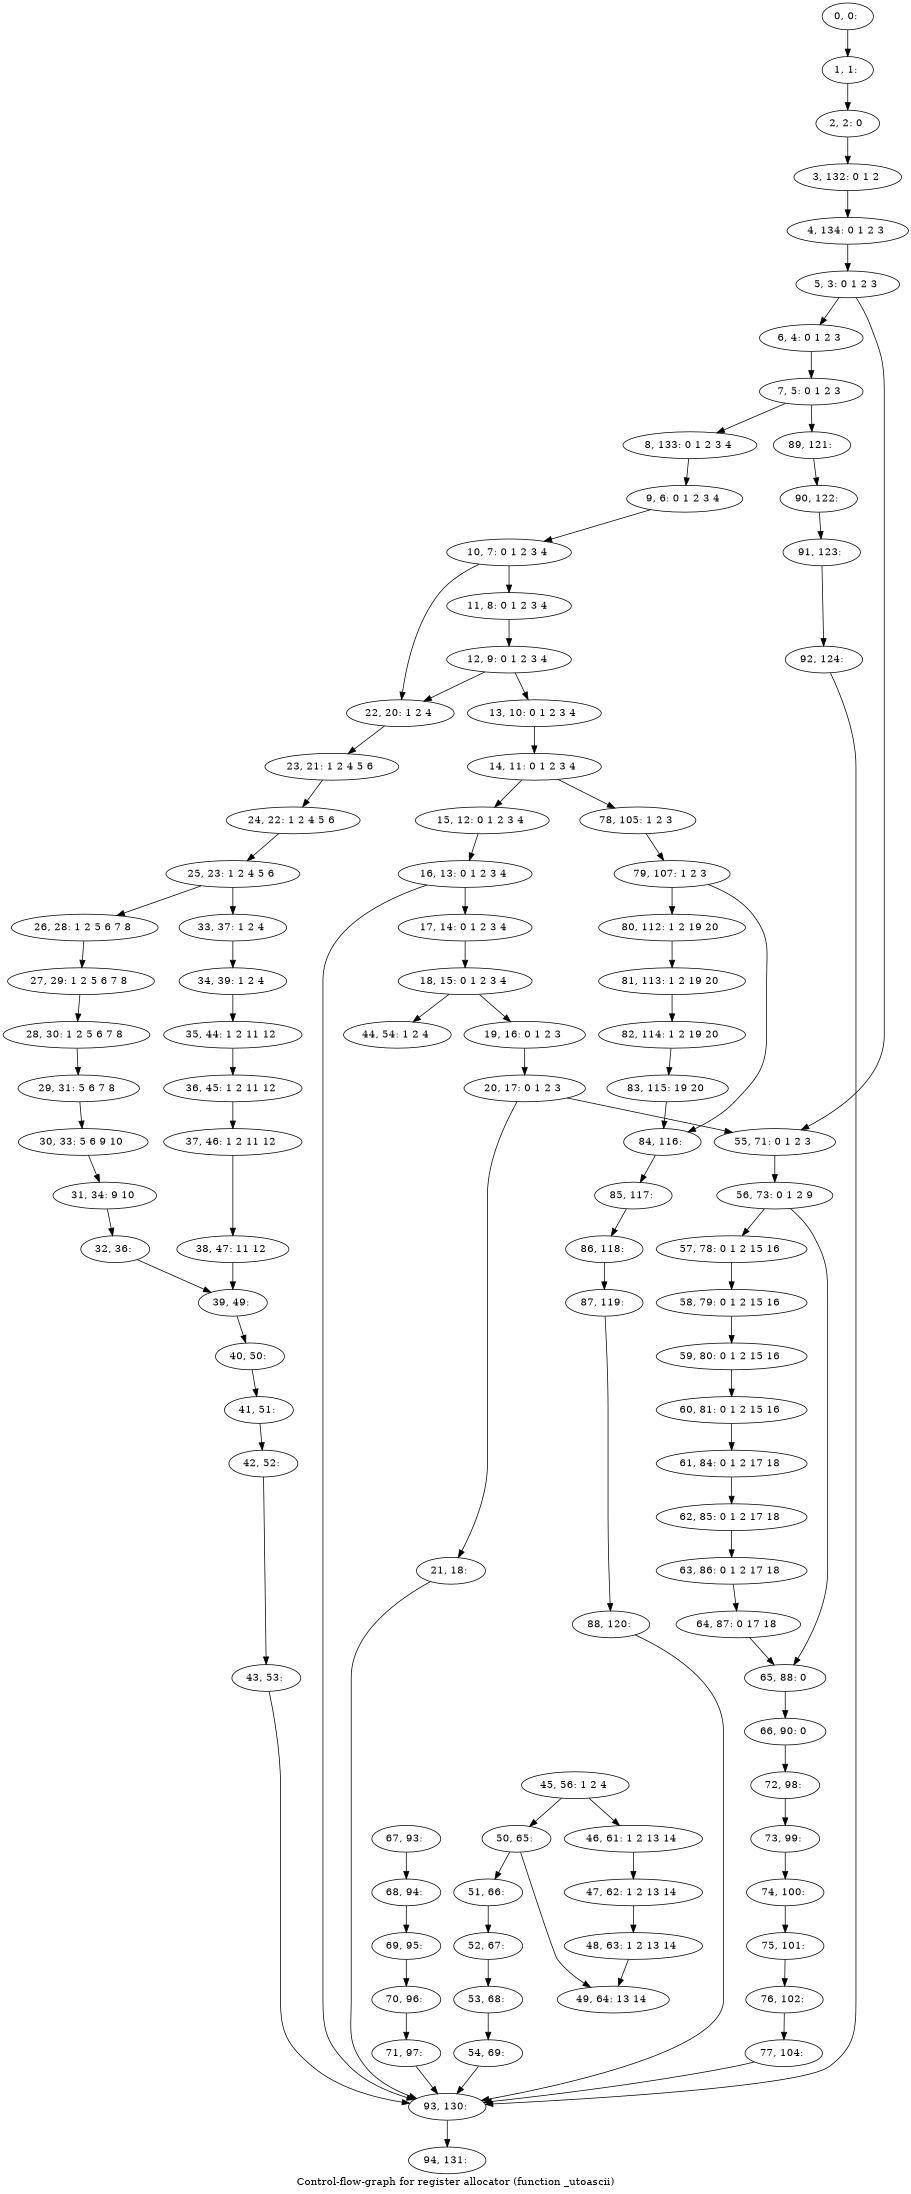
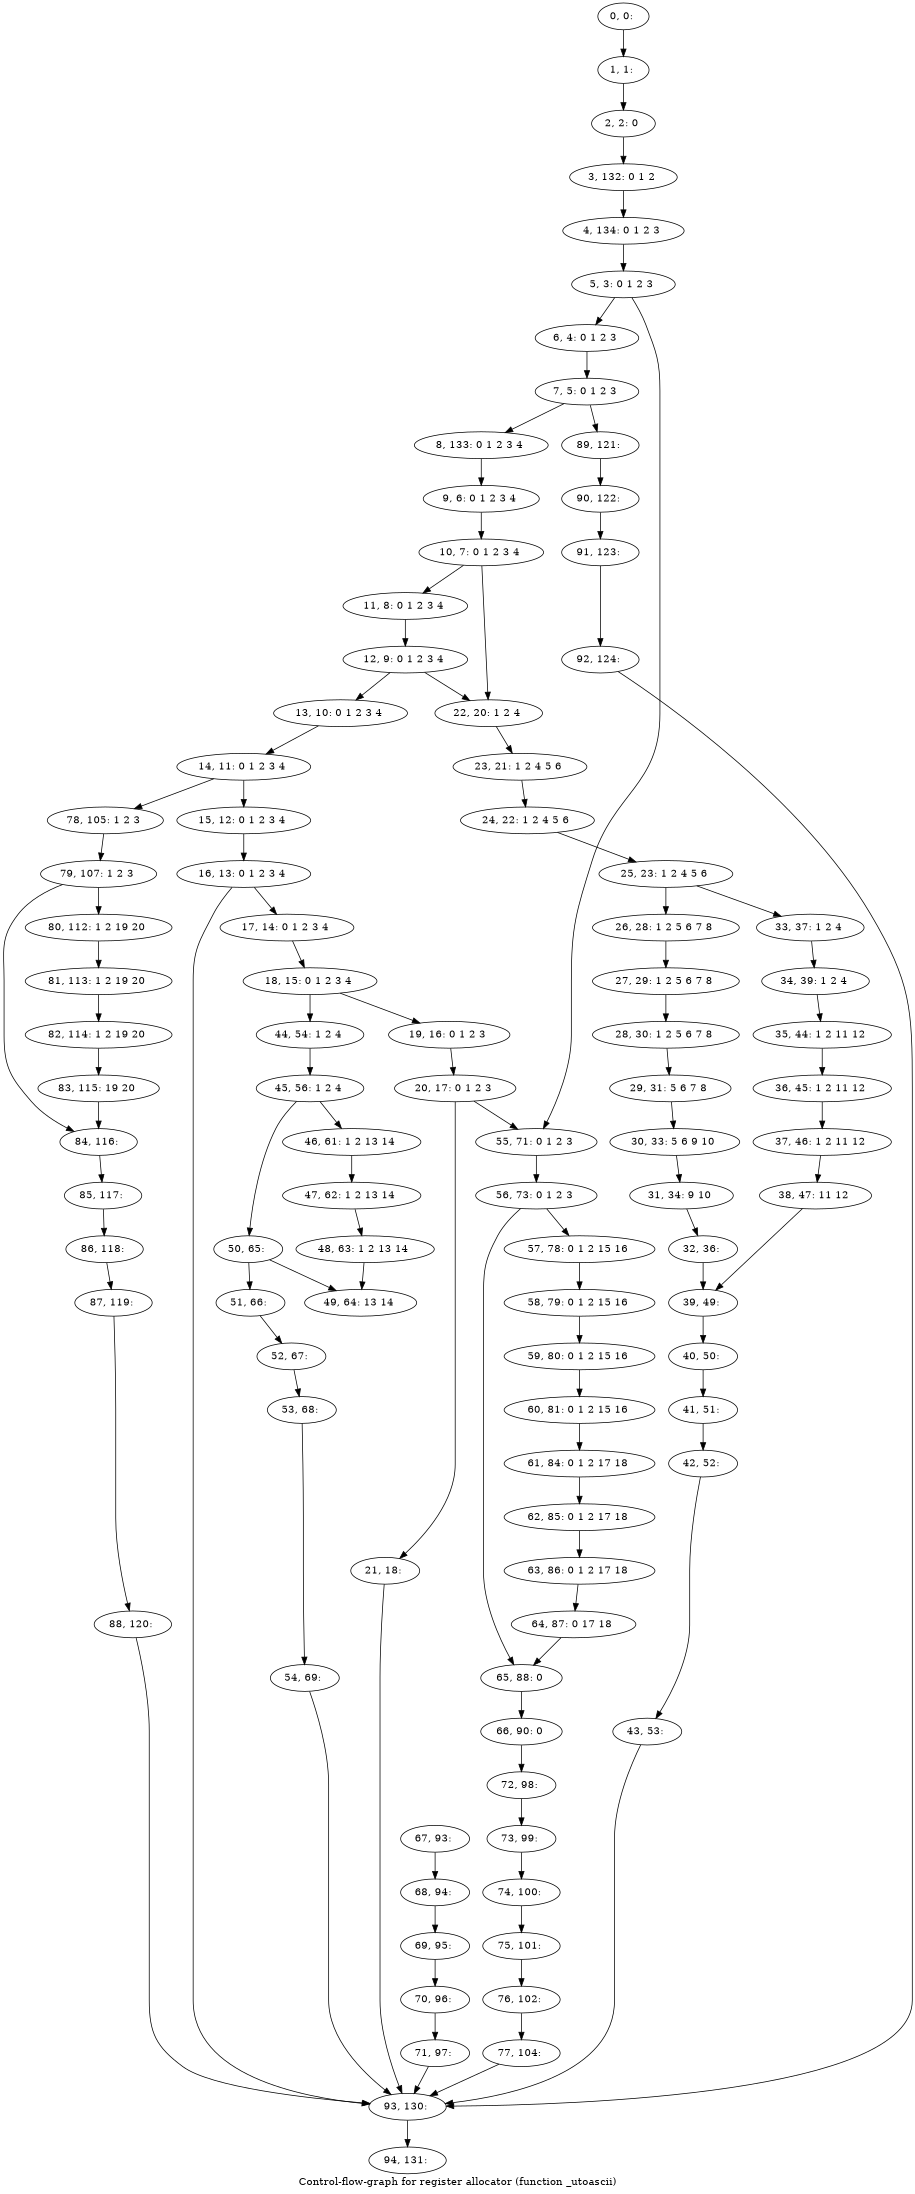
edge "44, 54: 1 2 4" -> "45, 56: 1 2 4": added
node "56, 73: 0 1 2 9": label "56, 73: 0 1 2 9" -> "56, 73: 0 1 2 3"
